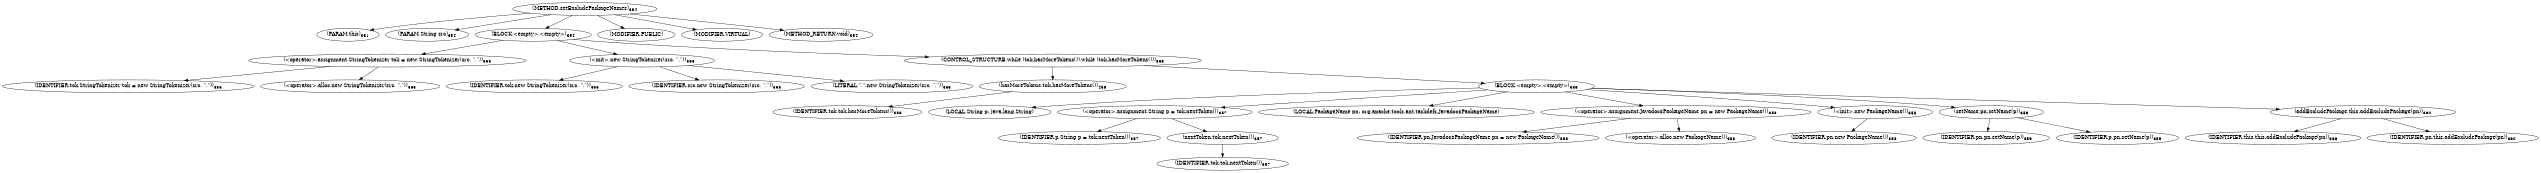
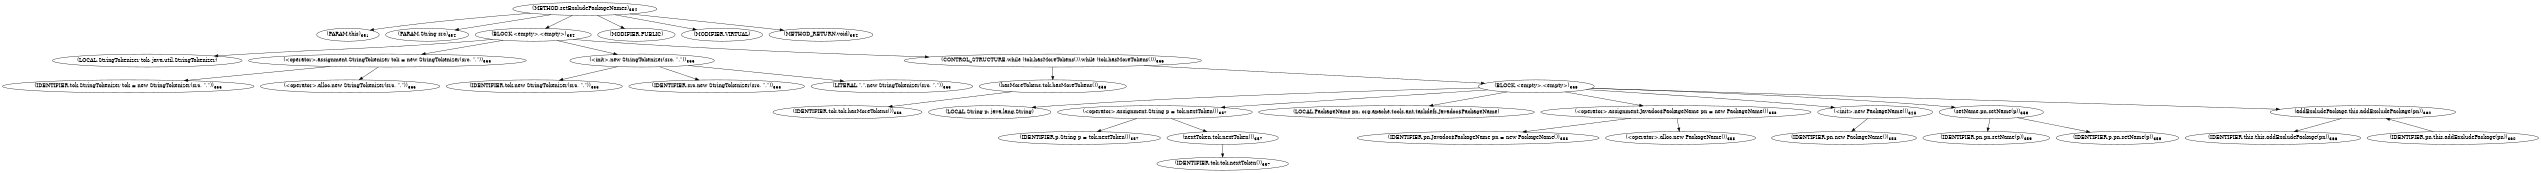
node "(LOCAL,StringTokenizer tok: java.util.StringTokenizer)": added
node "(hasMoreTokens,tok.hasMoreTokens())": text "456" -> "356"
node "(<init>,new PackageName())": text "358" -> "328"
edge "(addExcludePackage,this.addExcludePackage(pn))" -> "(IDENTIFIER,pn,this.addExcludePackage(pn))": reversed
